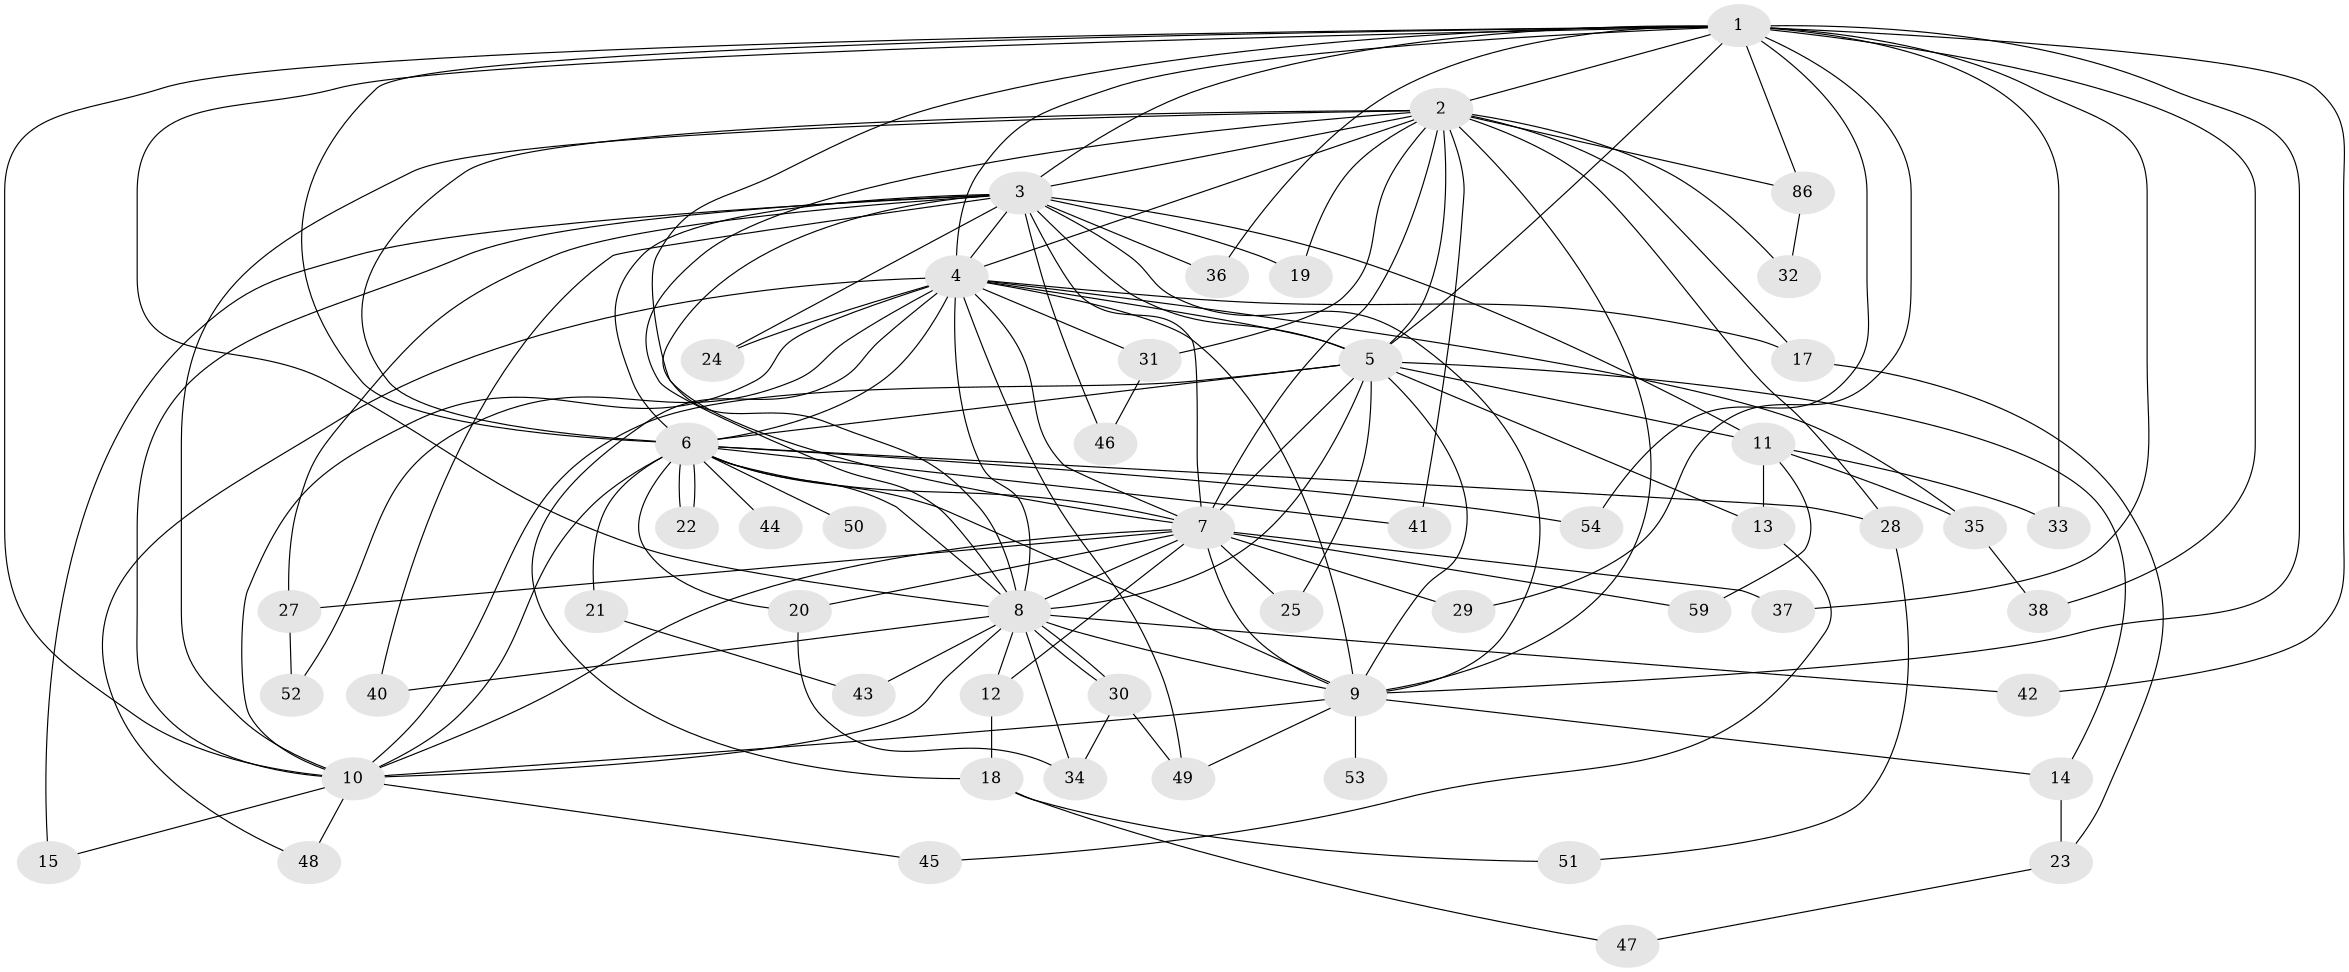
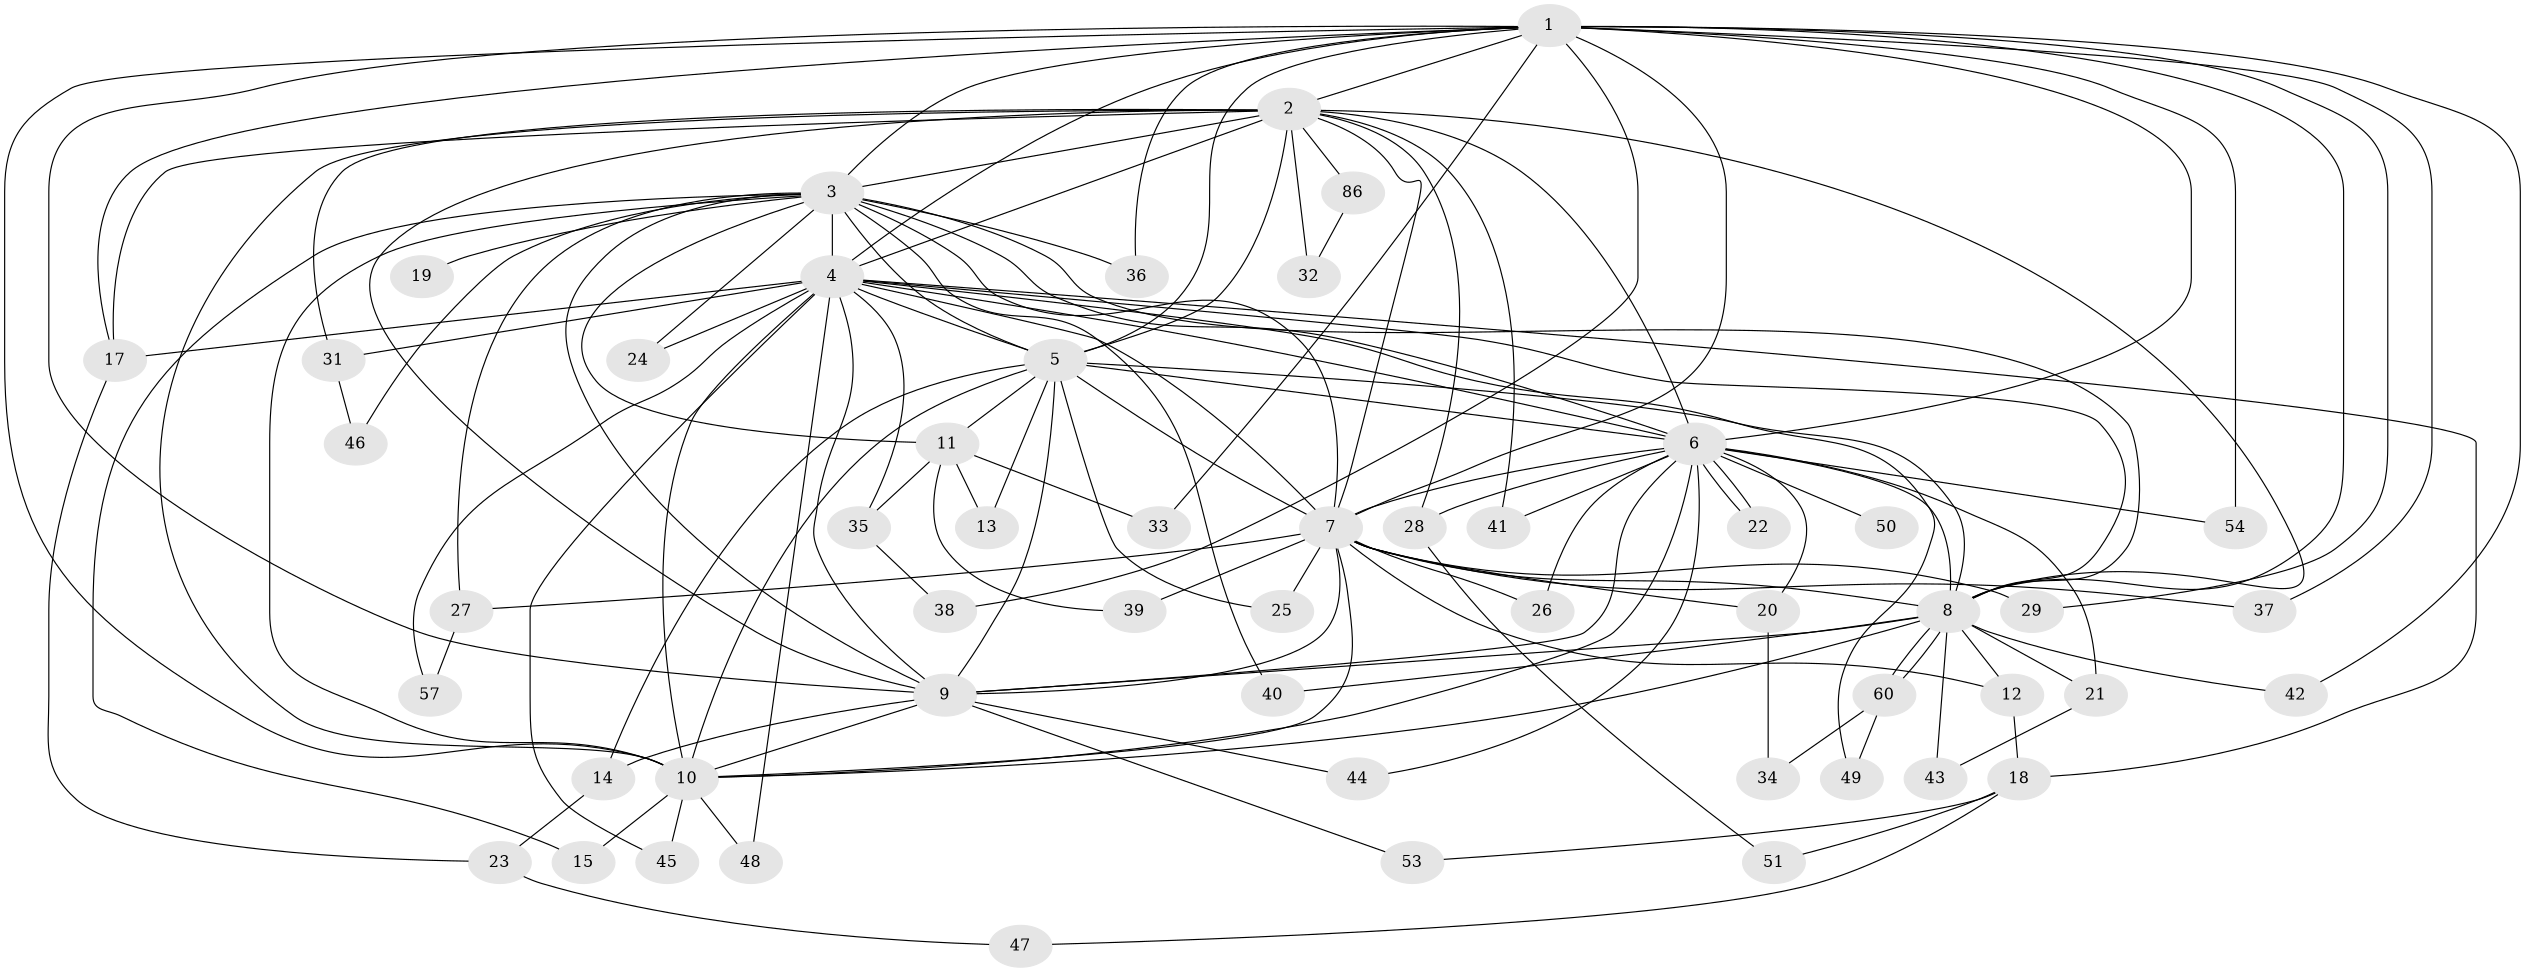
edge "1" -- "86": now "1" -- "17"
edge "2" -- "19": removed
node "26": added
node "59": label "59" -> "39"
node "52": label "52" -> "57"
edge "8" -- "34": now "8" -- "21"
node "30": label "30" -> "60"
edge "9" -- "49": now "9" -- "44"
edge "13" -- "45": now "4" -- "45"
edge "18" -- "53": added
